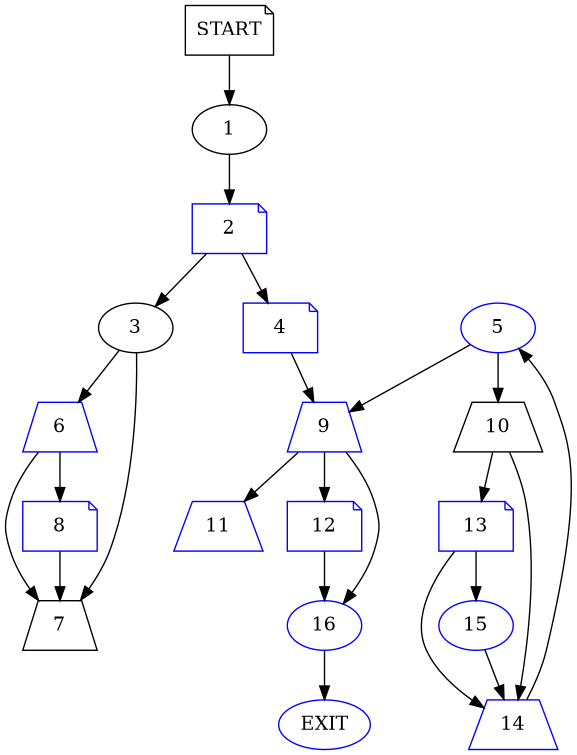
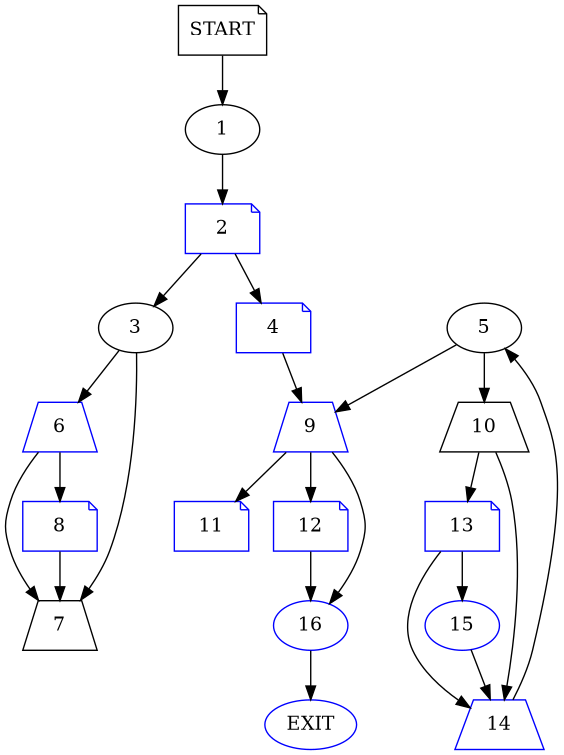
node "5": color blue -> black
node "11": shape trapezium -> note
